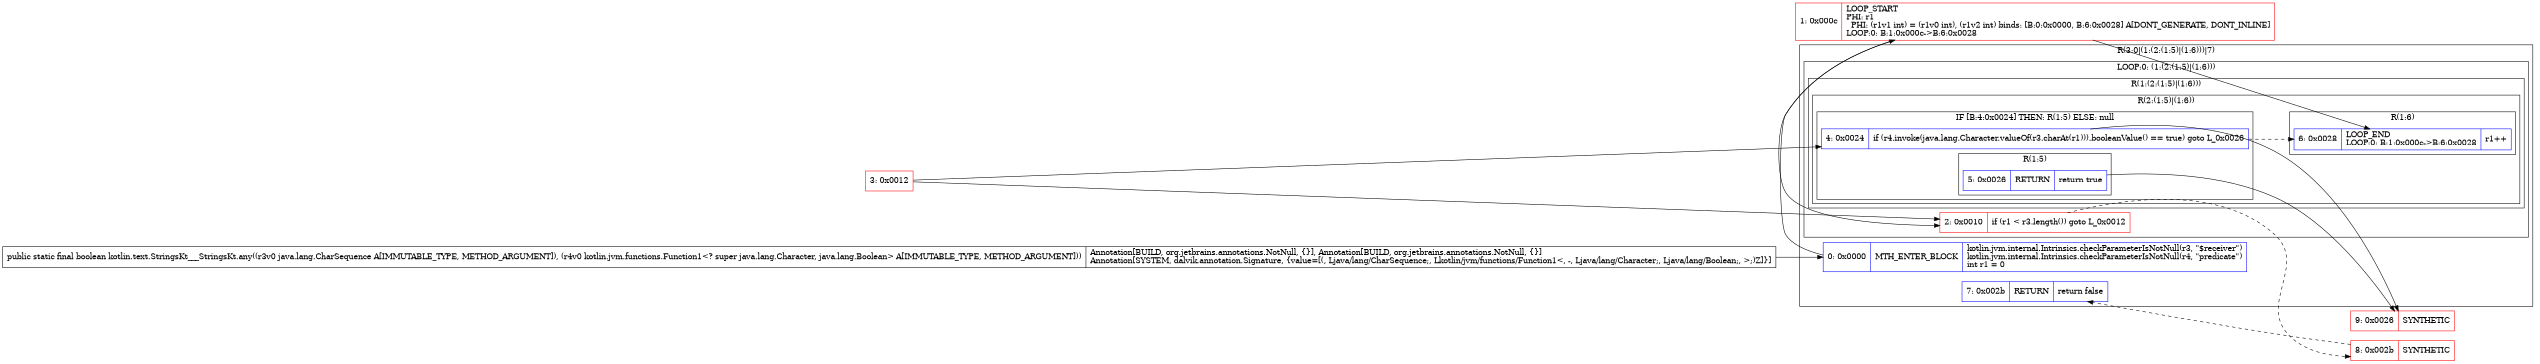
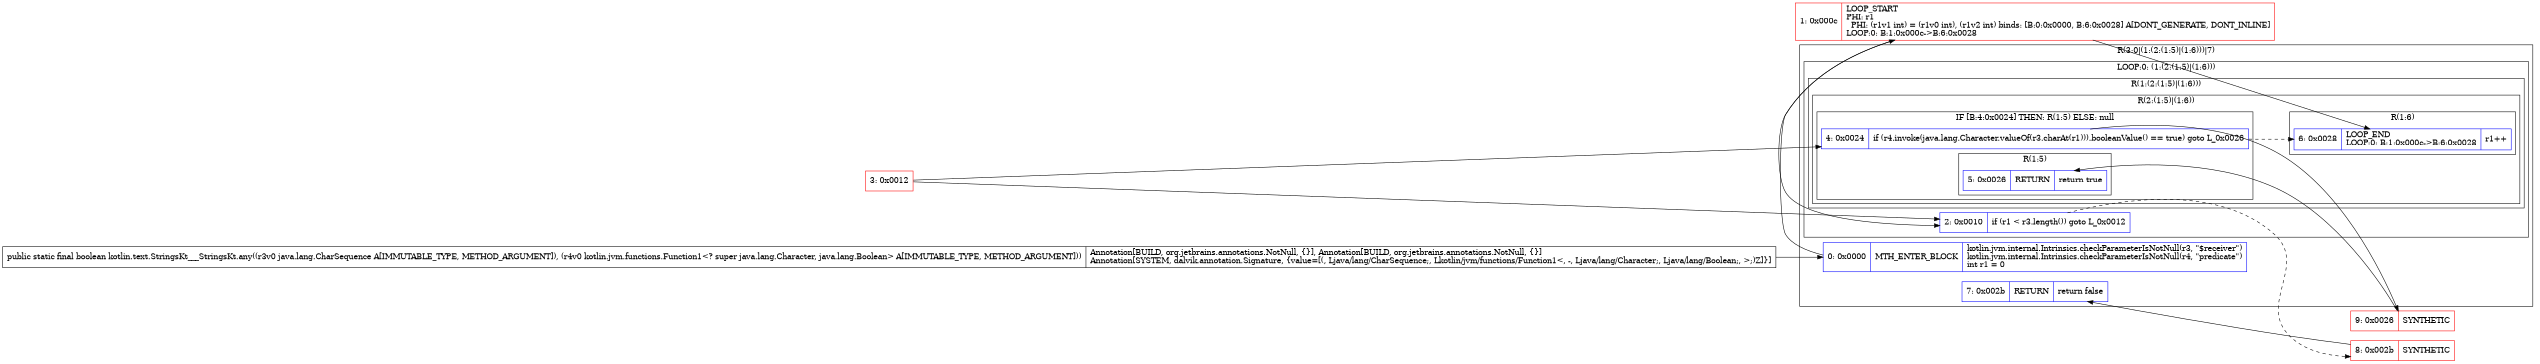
edge "5: 0x0026" -> "9: 0x0026": reversed
node "2: 0x0010": color red -> blue
edge "8: 0x002b" -> "7: 0x002b": style dashed -> solid
